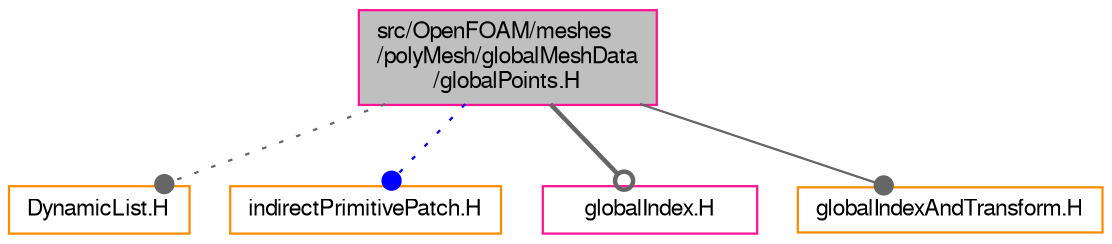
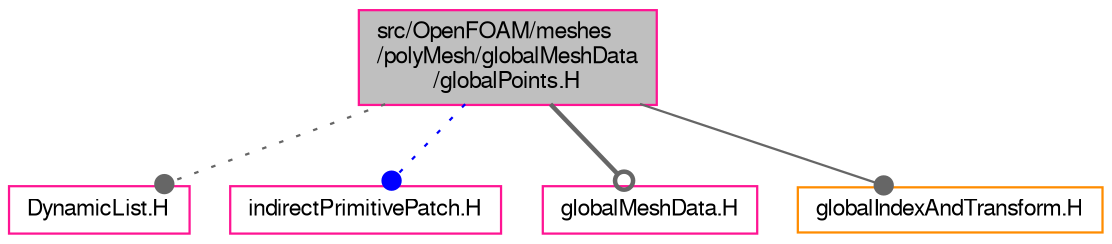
node "DynamicList.H": color darkorange -> deeppink
node "indirectPrimitivePatch.H": color darkorange -> deeppink
node "globalIndex.H": label "globalIndex.H" -> "globalMeshData.H"
